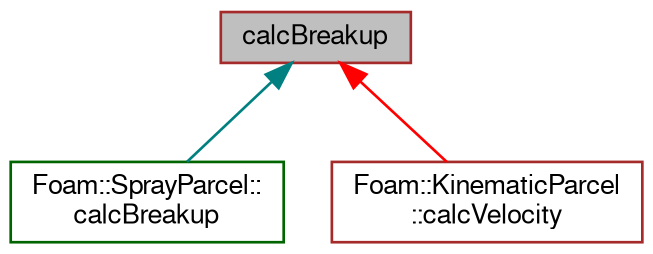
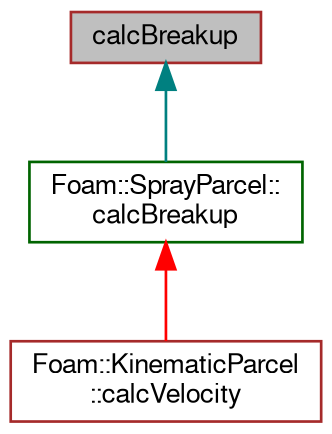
edge "Foam::KinematicParcel ::calcVelocity" -> "calcBreakup": now "Foam::KinematicParcel ::calcVelocity" -> "Foam::SprayParcel:: calcBreakup"
